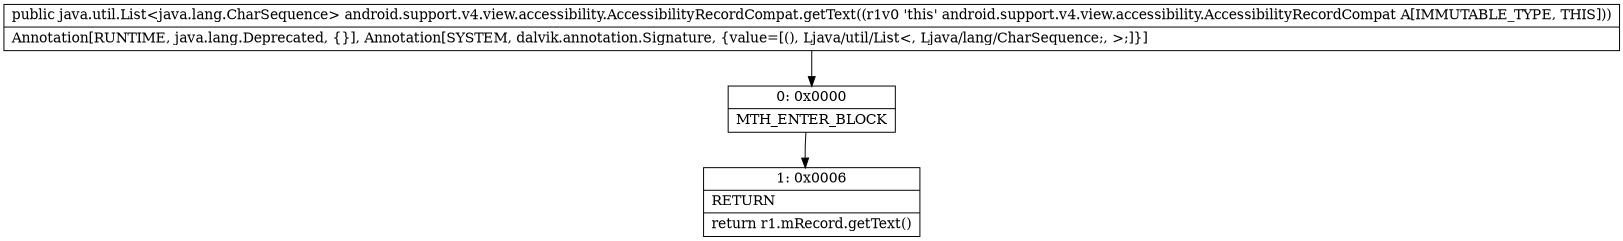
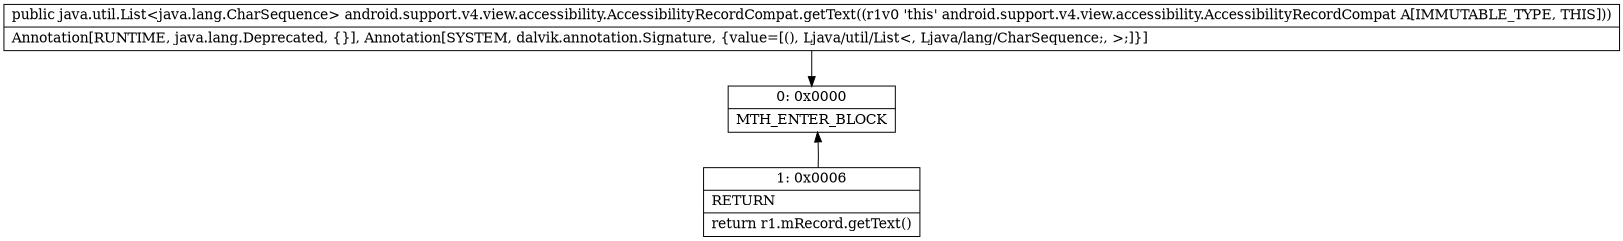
edge "0: 0x0000" -> "1: 0x0006": reversed
